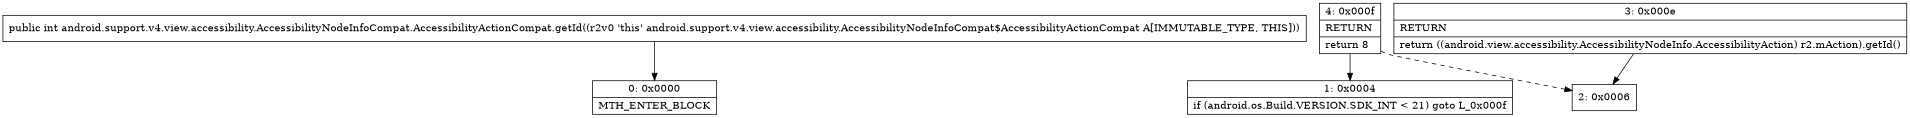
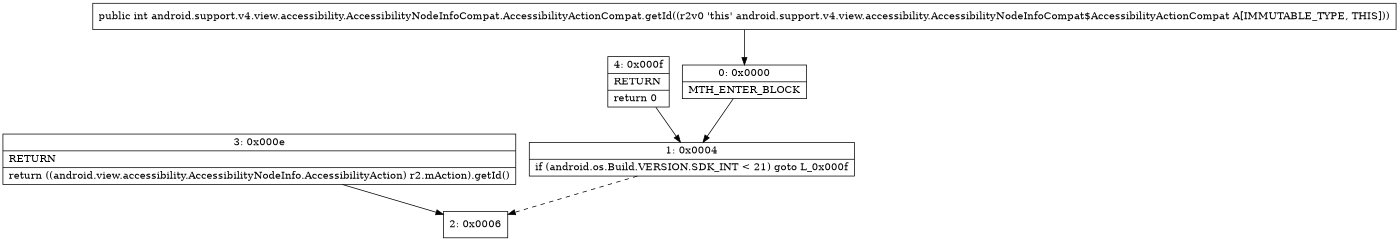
node "4: 0x000f": text "return 8" -> "return 0"
edge "4: 0x000f" -> "2: 0x0006": now "1: 0x0004" -> "2: 0x0006"
edge "0: 0x0000" -> "1: 0x0004": added
